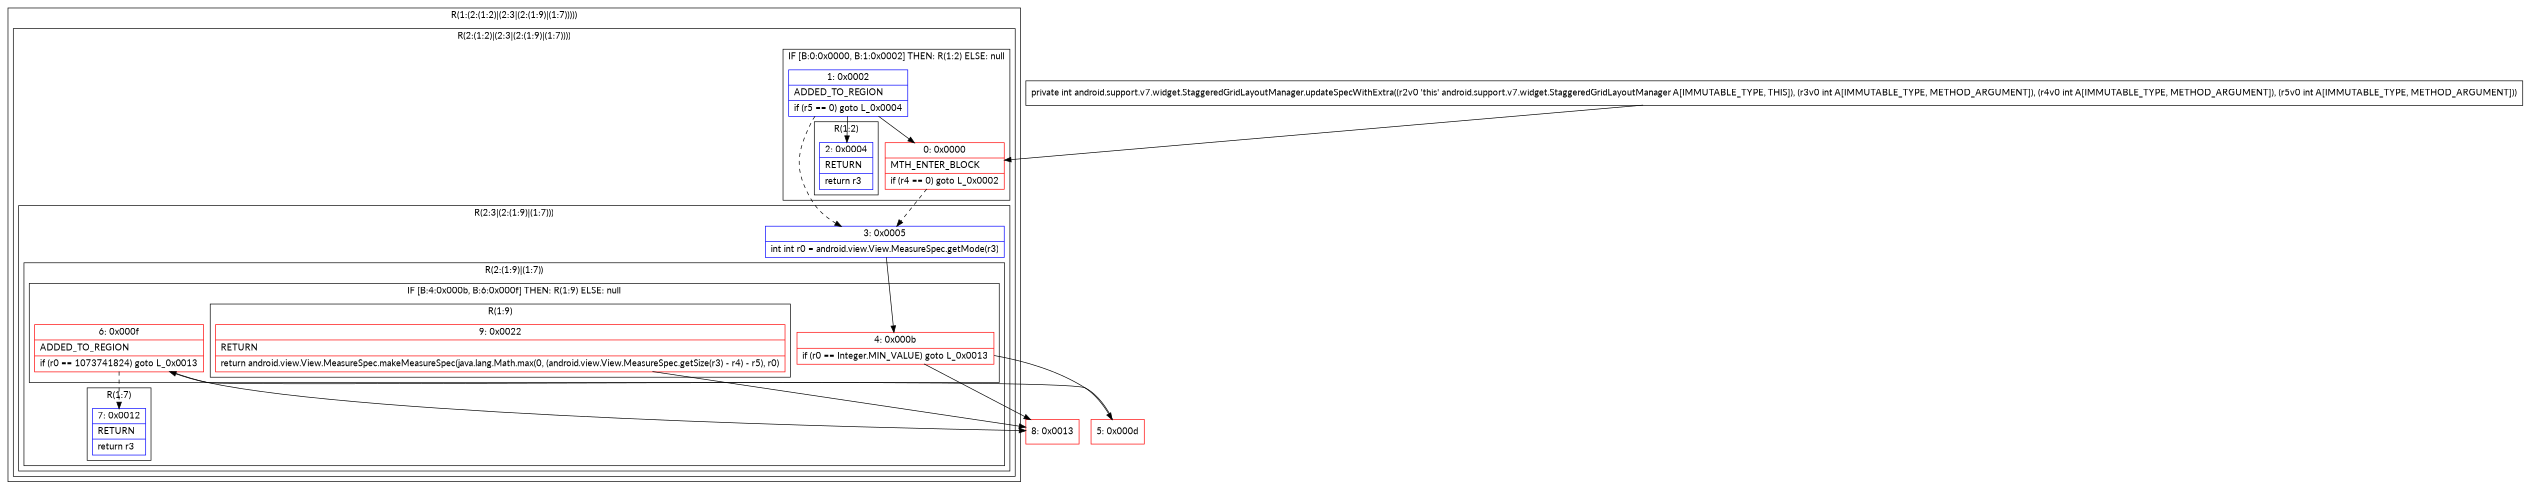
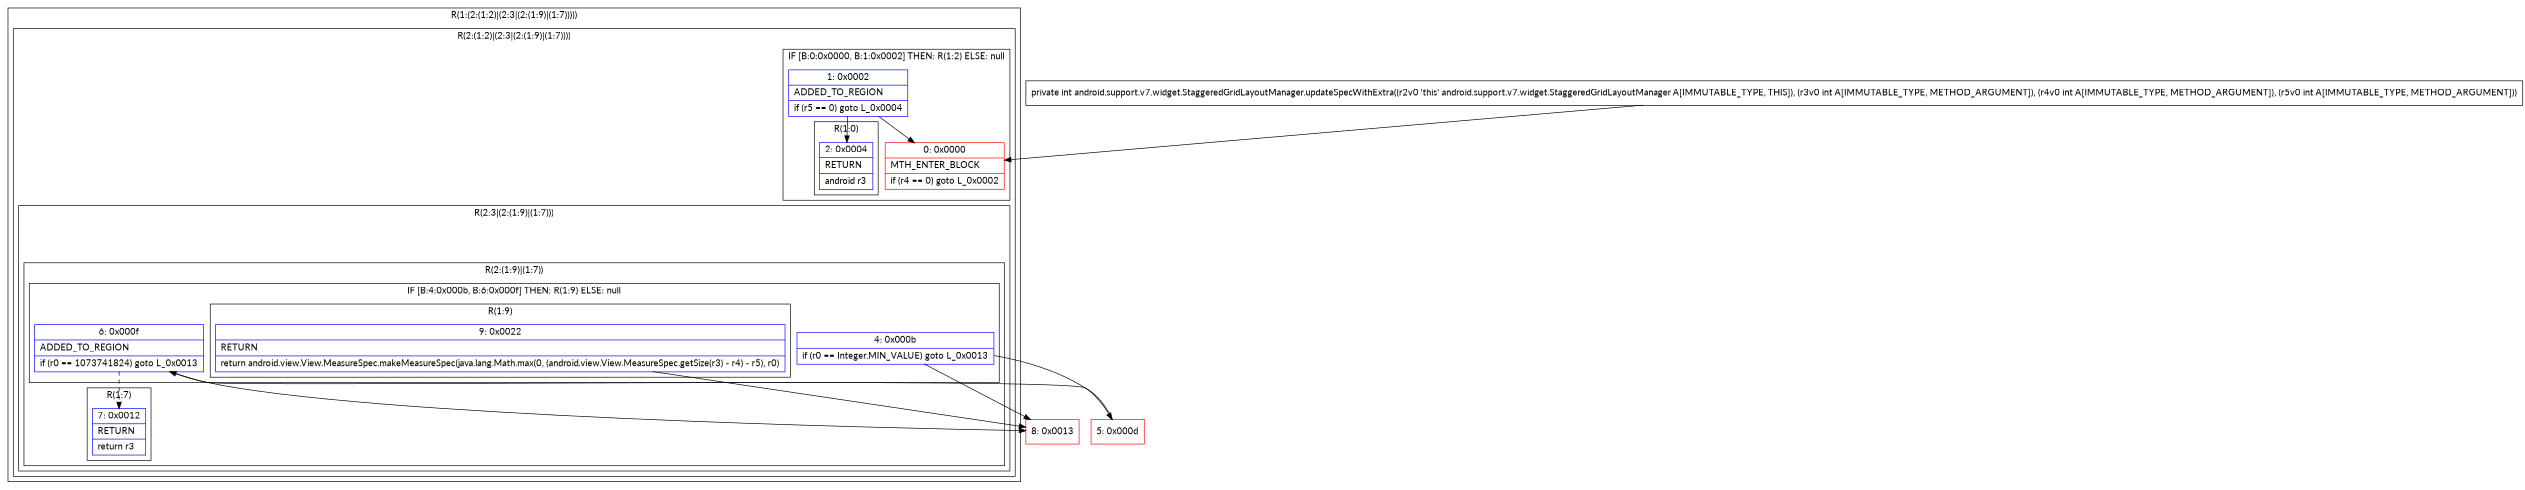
cluster "R(1:2)": label "R(1:2)" -> "R(1:0)"
node "2: 0x0004": text "return r3" -> "android r3"
node "3: 0x0005": removed
node "6: 0x000f": color red -> blue
node "9: 0x0022": color red -> blue
node "4: 0x000b": color red -> blue
